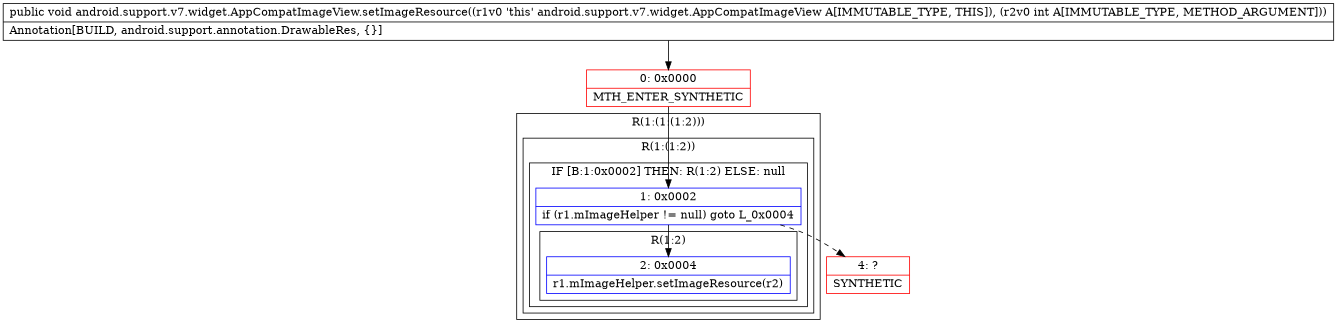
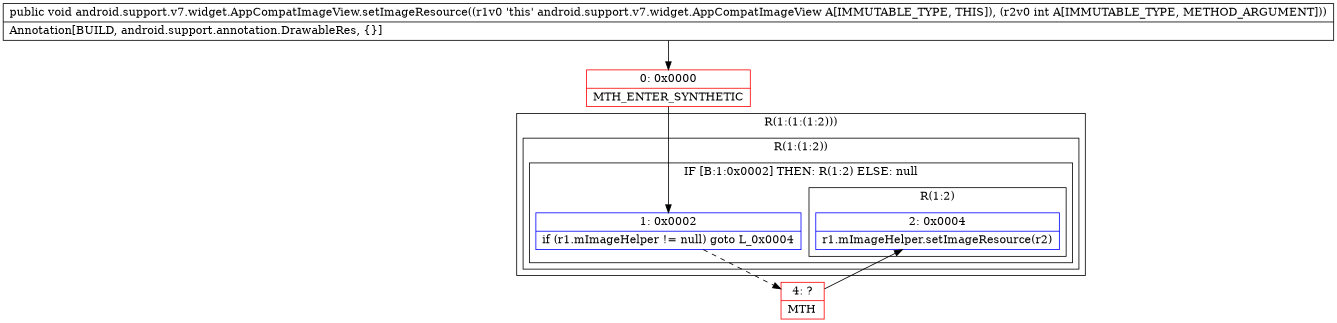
edge "1: 0x0002" -> "2: 0x0004": now "4: ?" -> "2: 0x0004"
node "4: ?": text "SYNTHETIC" -> "MTH"
